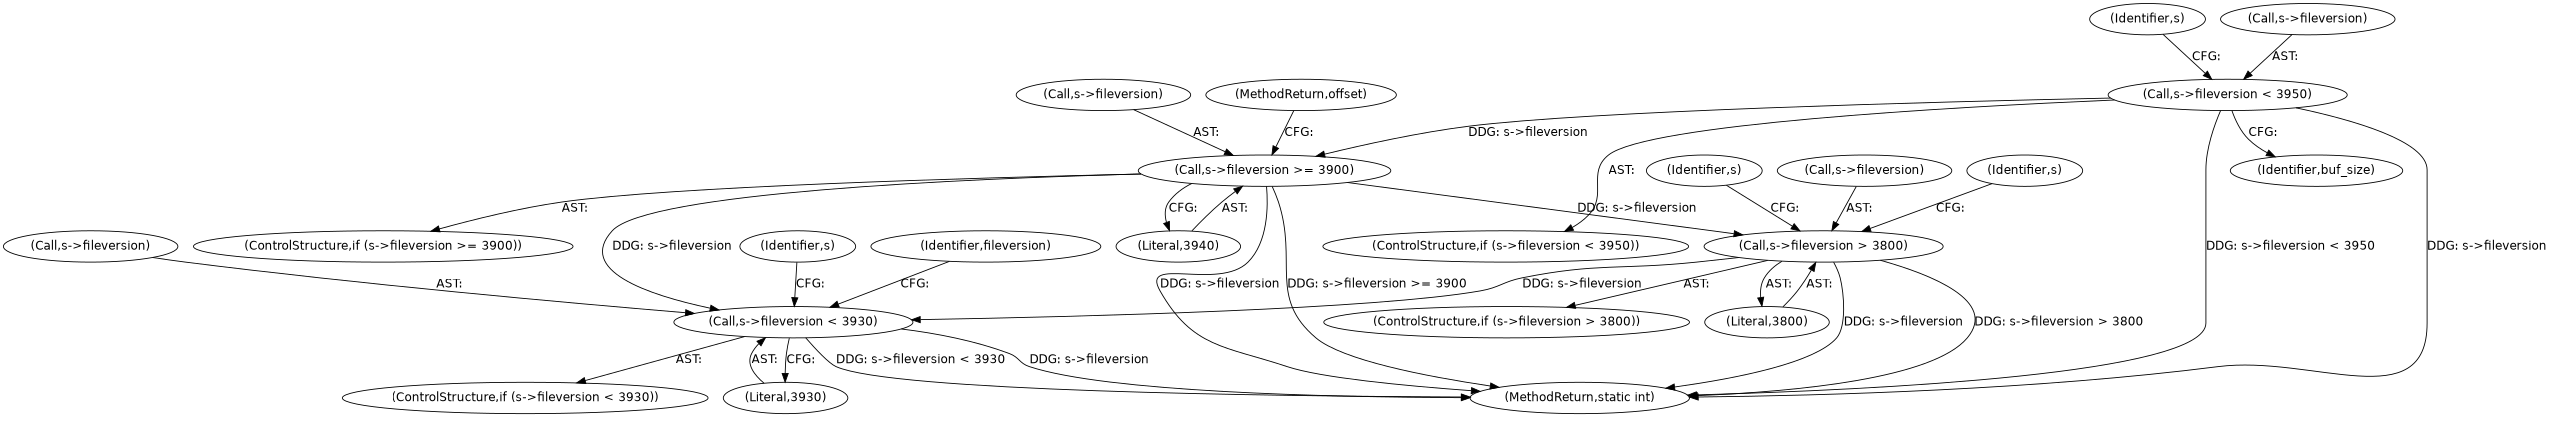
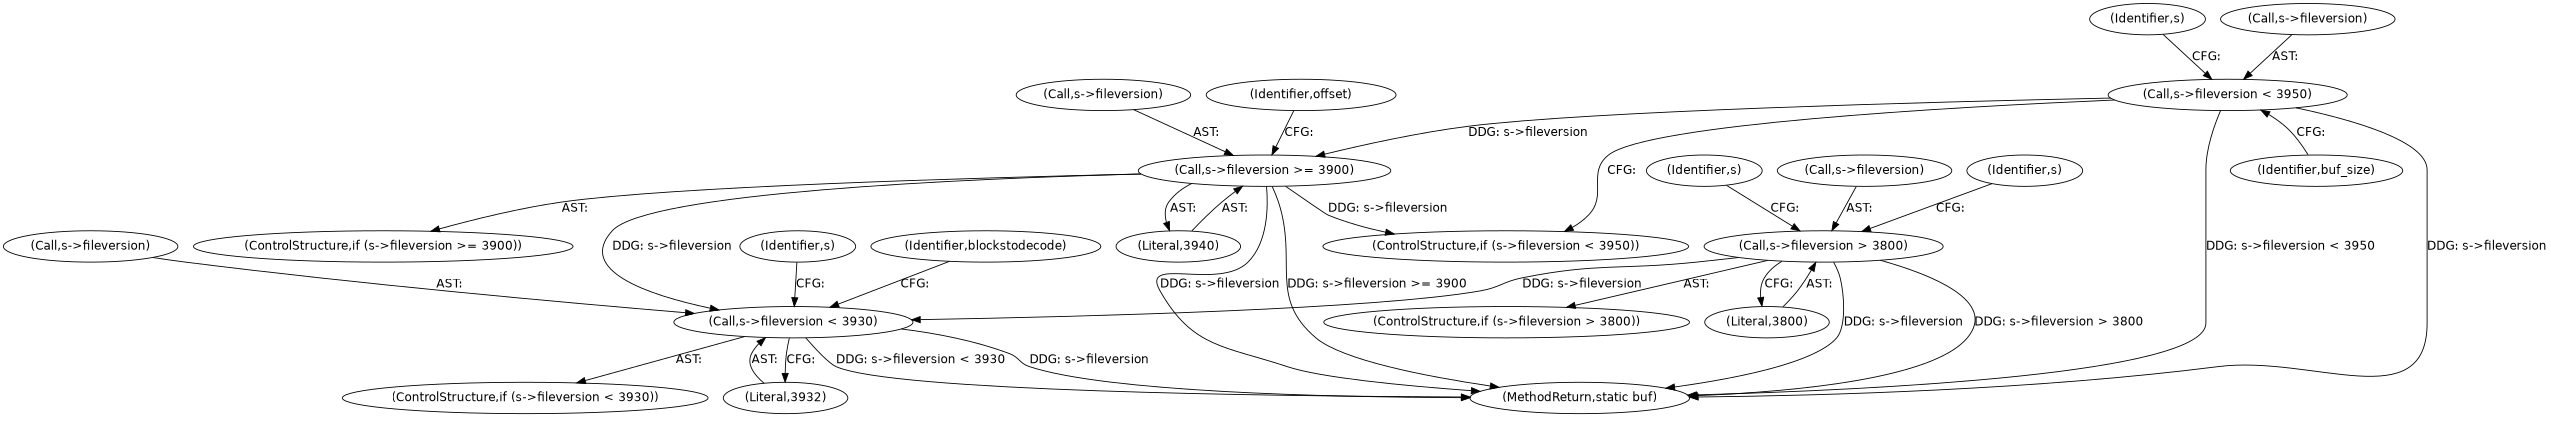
node "(MethodReturn,offset)": label "(MethodReturn,offset)" -> "(Identifier,offset)"
edge "(Call,s->fileversion < 3950)" -> "(Identifier,buf_size)": reversed
edge "(Call,s->fileversion < 3950)" -> "(ControlStructure,if (s->fileversion < 3950))": label "AST: " -> "CFG: "
edge "(Call,s->fileversion >= 3900)" -> "(Call,s->fileversion > 3800)": now "(Call,s->fileversion >= 3900)" -> "(ControlStructure,if (s->fileversion < 3950))"
edge "(Call,s->fileversion >= 3900)" -> "(Literal,3940)": label "CFG: " -> "AST: "
node "(Identifier,fileversion)": label "(Identifier,fileversion)" -> "(Identifier,blockstodecode)"
edge "(Call,s->fileversion > 3800)" -> "(Literal,3800)": label "AST: " -> "CFG: "
node "(Literal,3930)": label "(Literal,3930)" -> "(Literal,3932)"
node "(MethodReturn,static int)": label "(MethodReturn,static int)" -> "(MethodReturn,static buf)"
